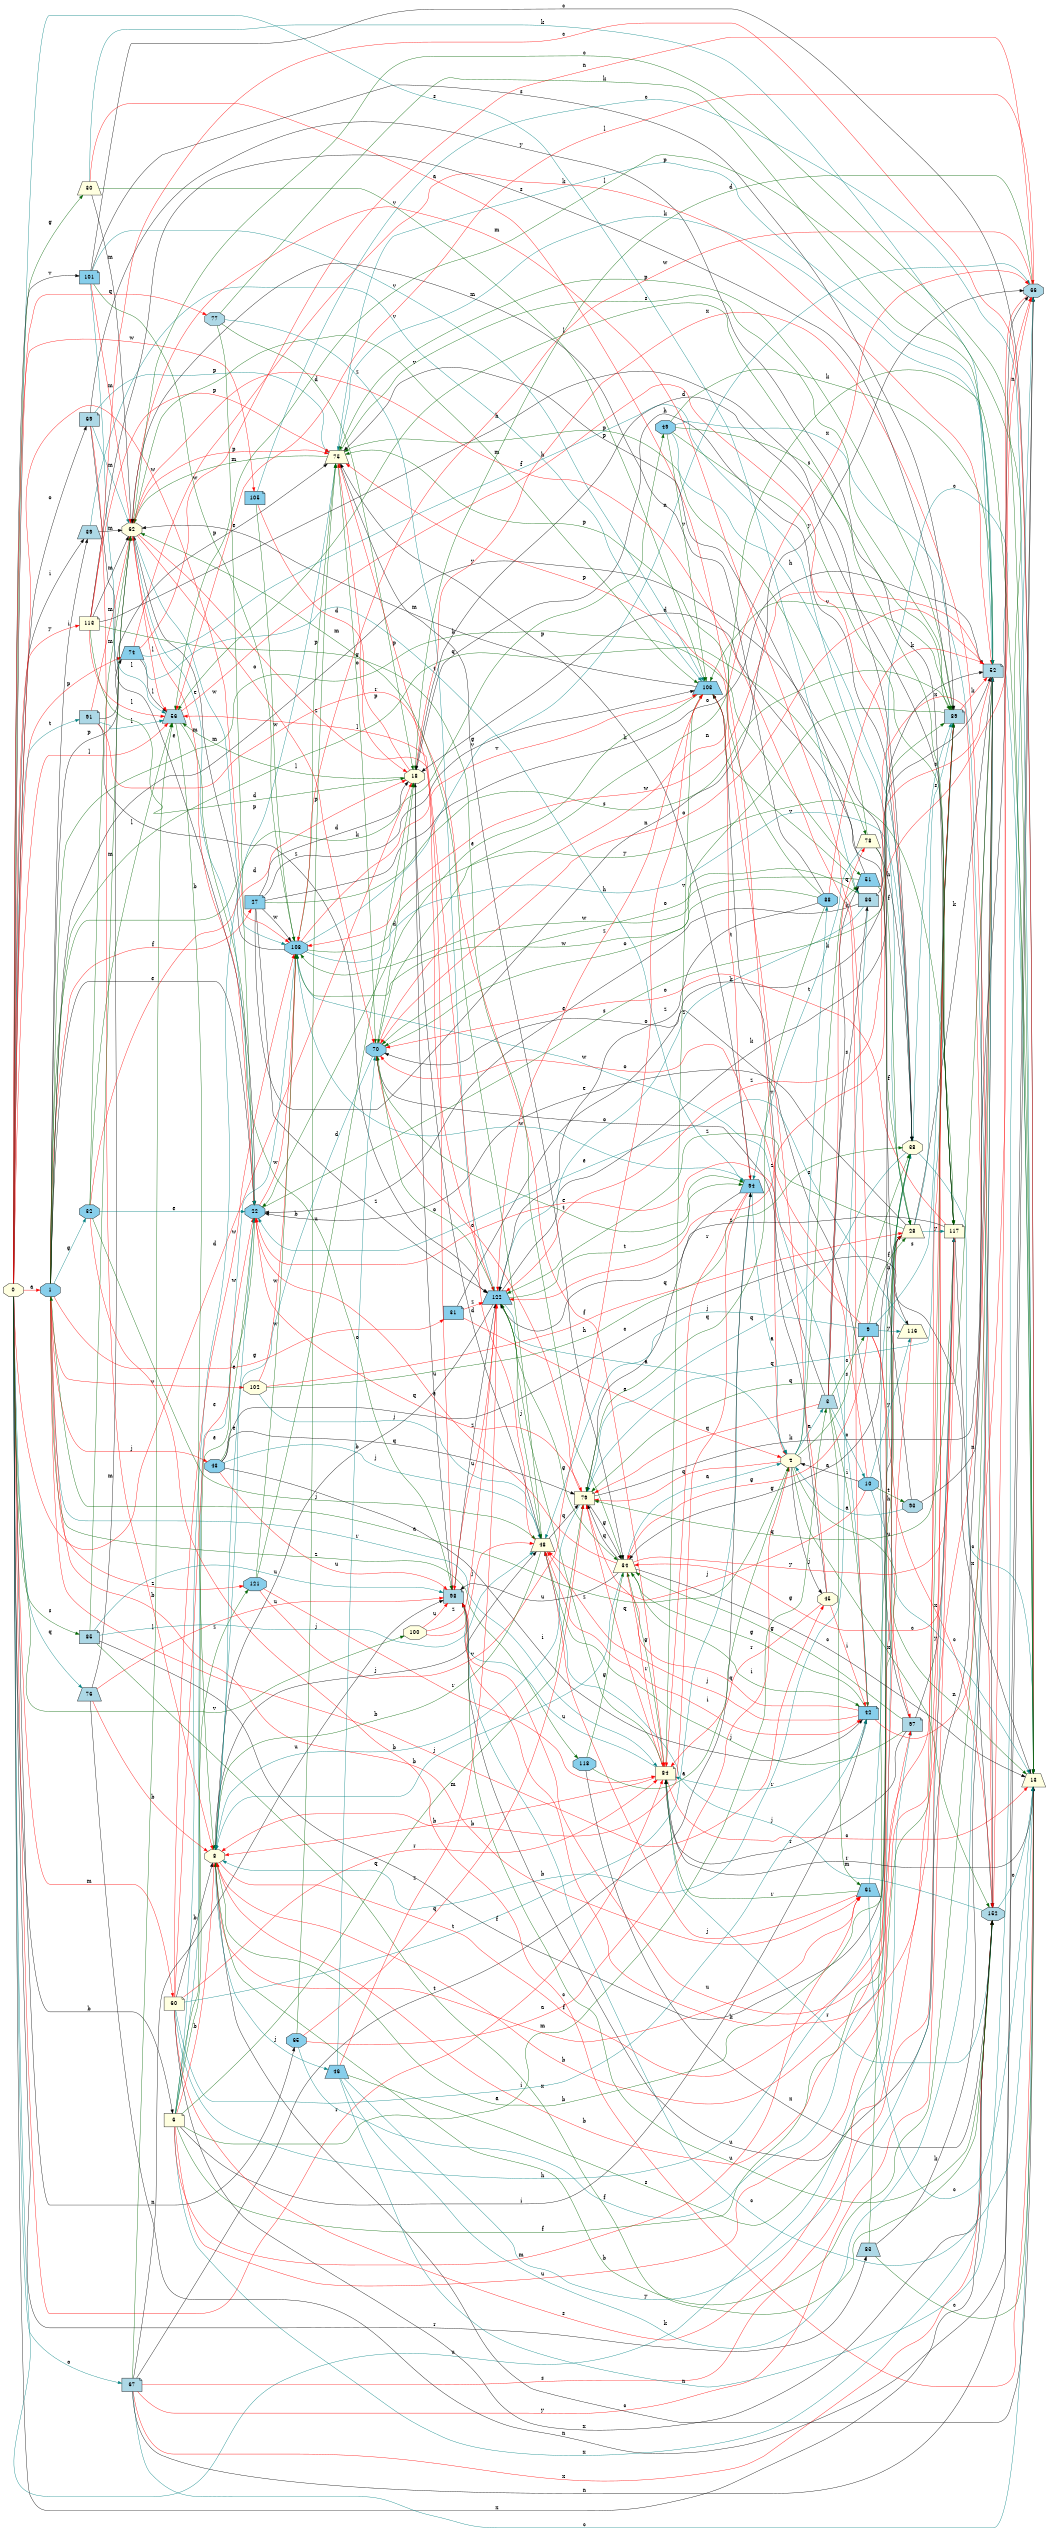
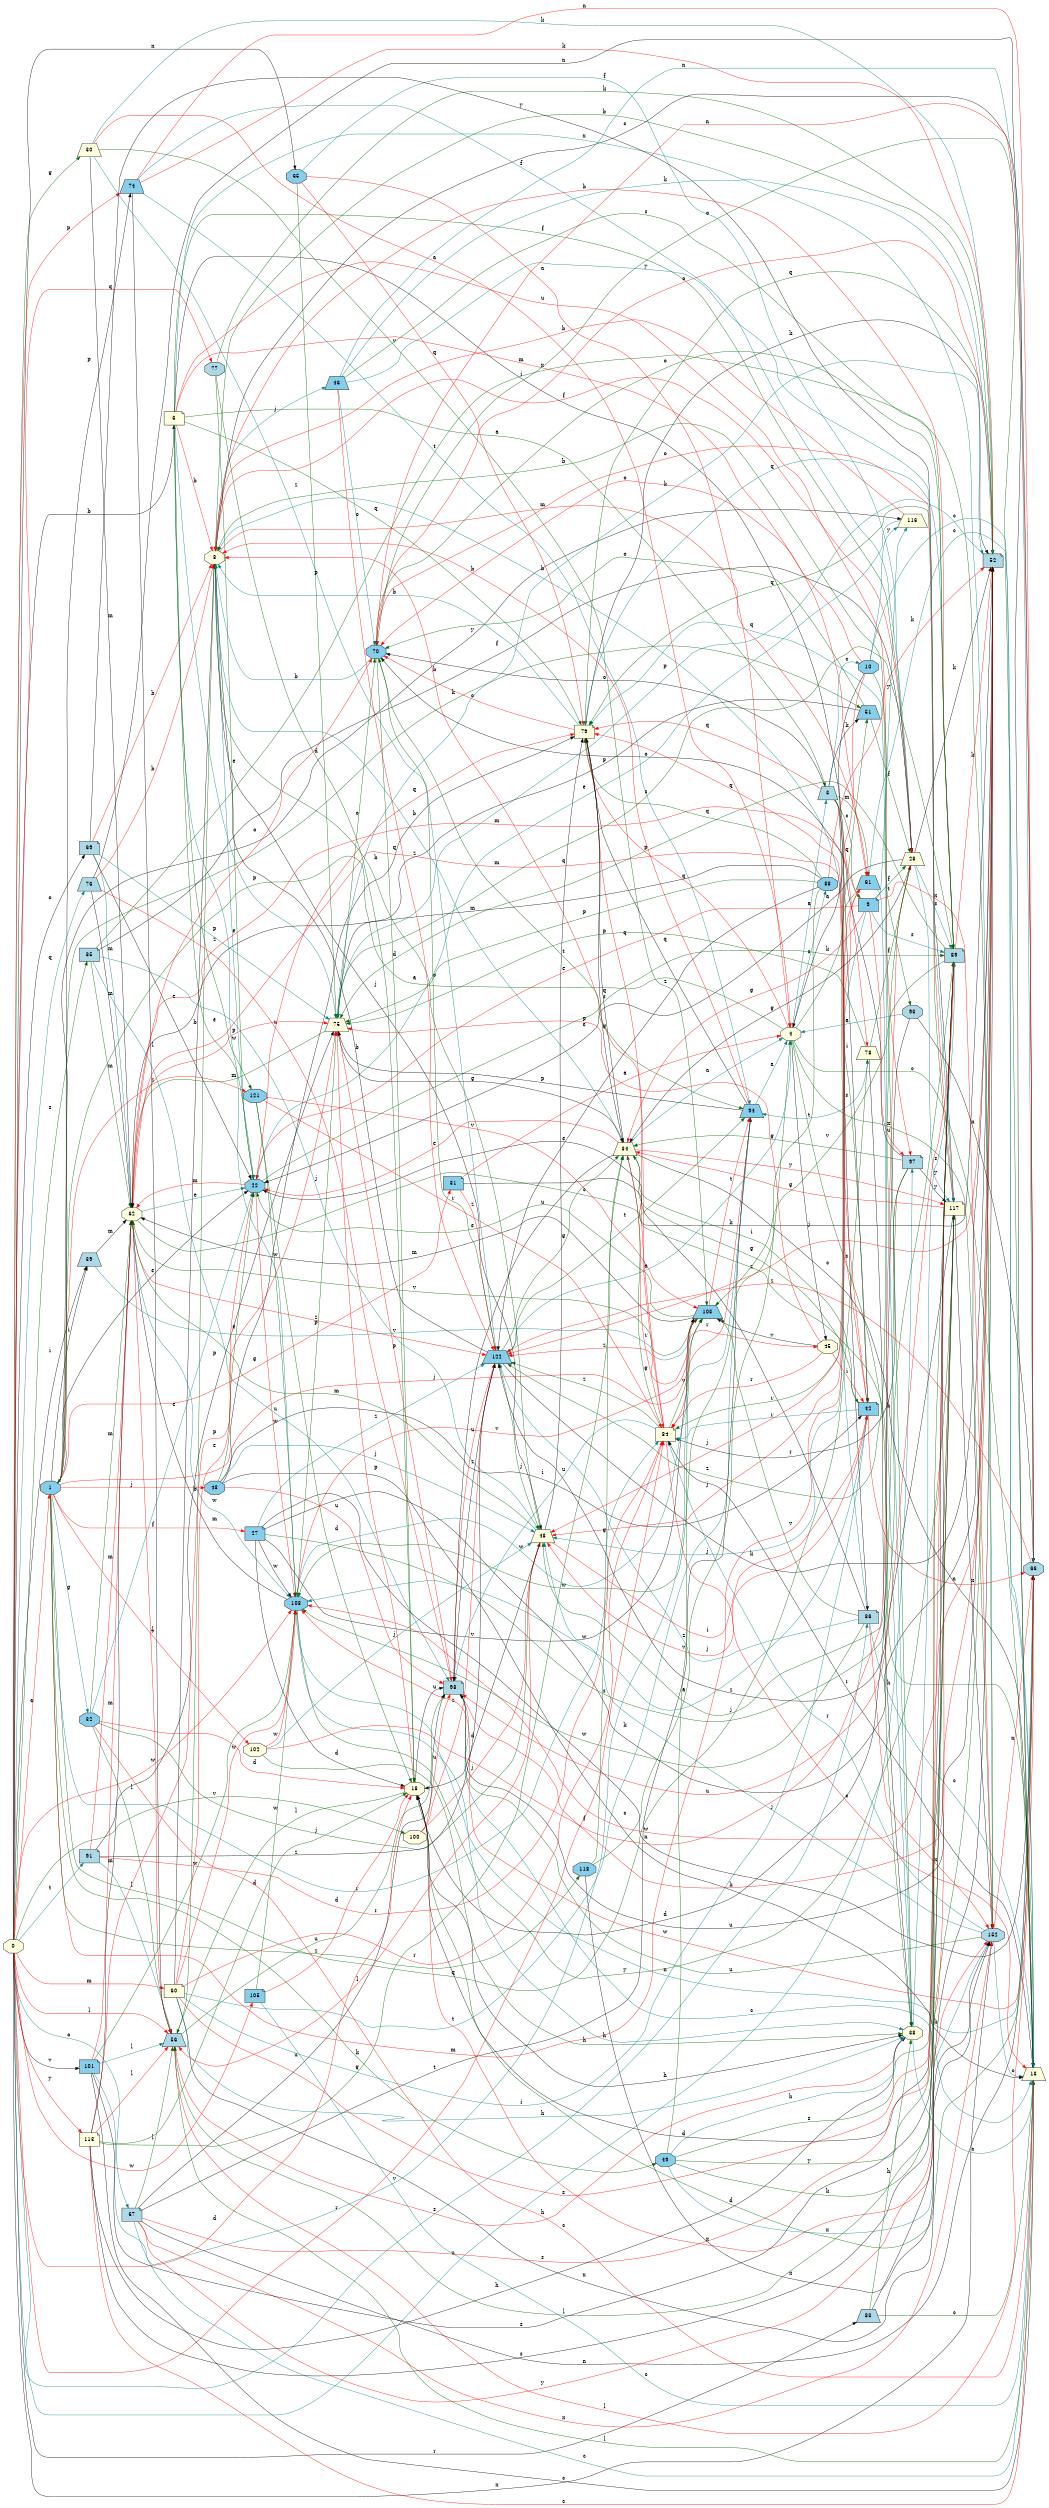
edge "77" -> "122": now "30" -> "122"
edge "27" -> "122": color black -> teal
